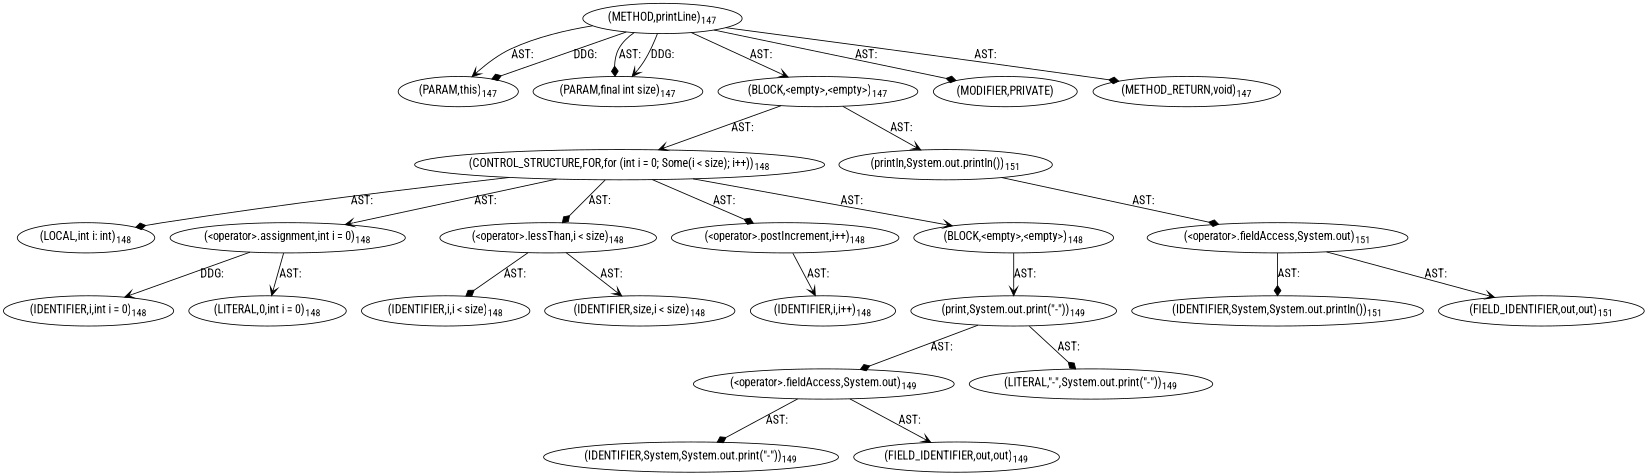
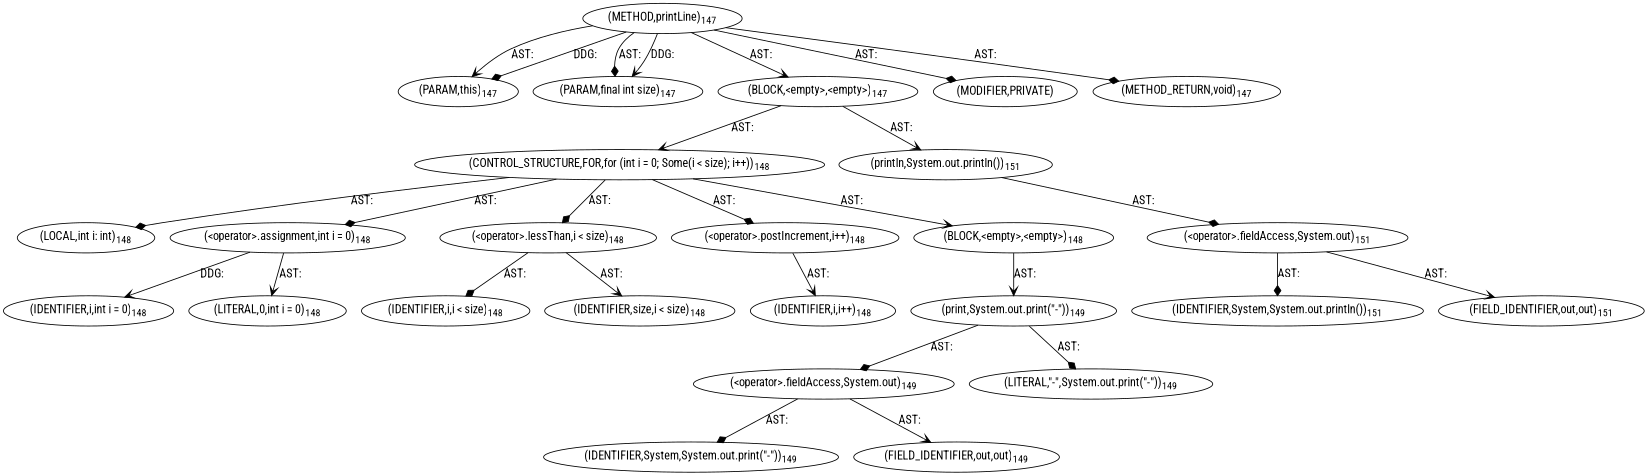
edge "(CONTROL_STRUCTURE,FOR,for (int i = 0; Some(i < size); i++))" -> "(<operator>.assignment,int i = 0)": arrowhead vee -> diamond
